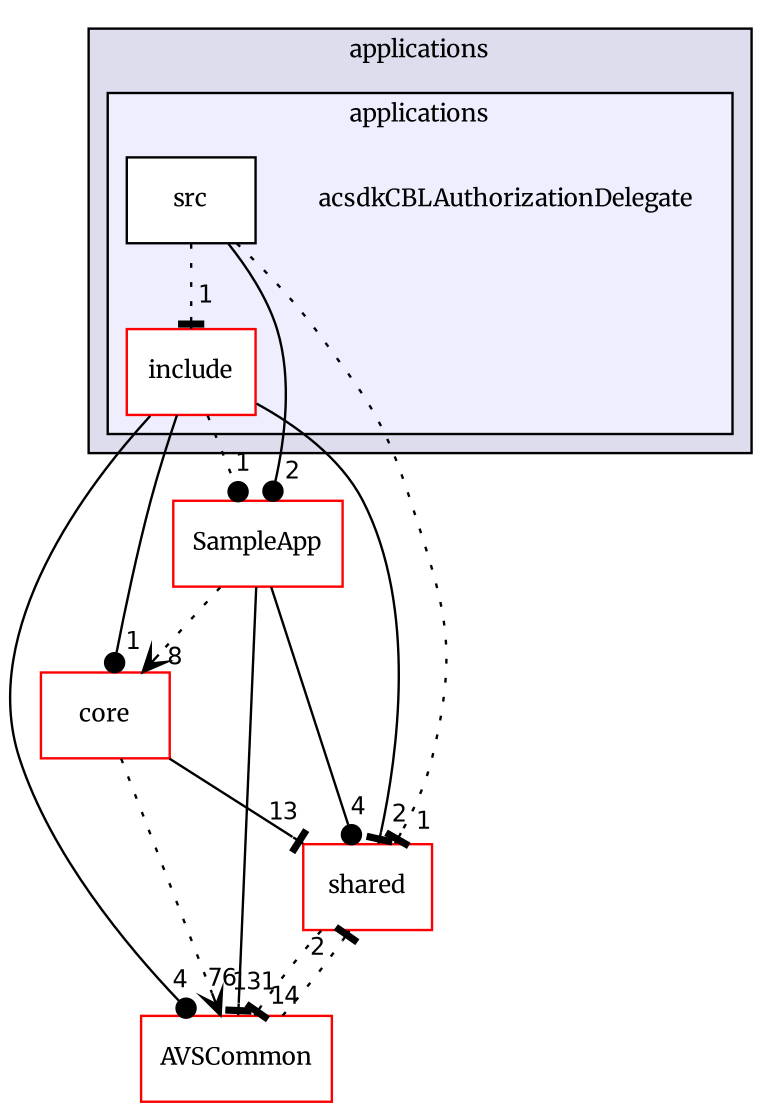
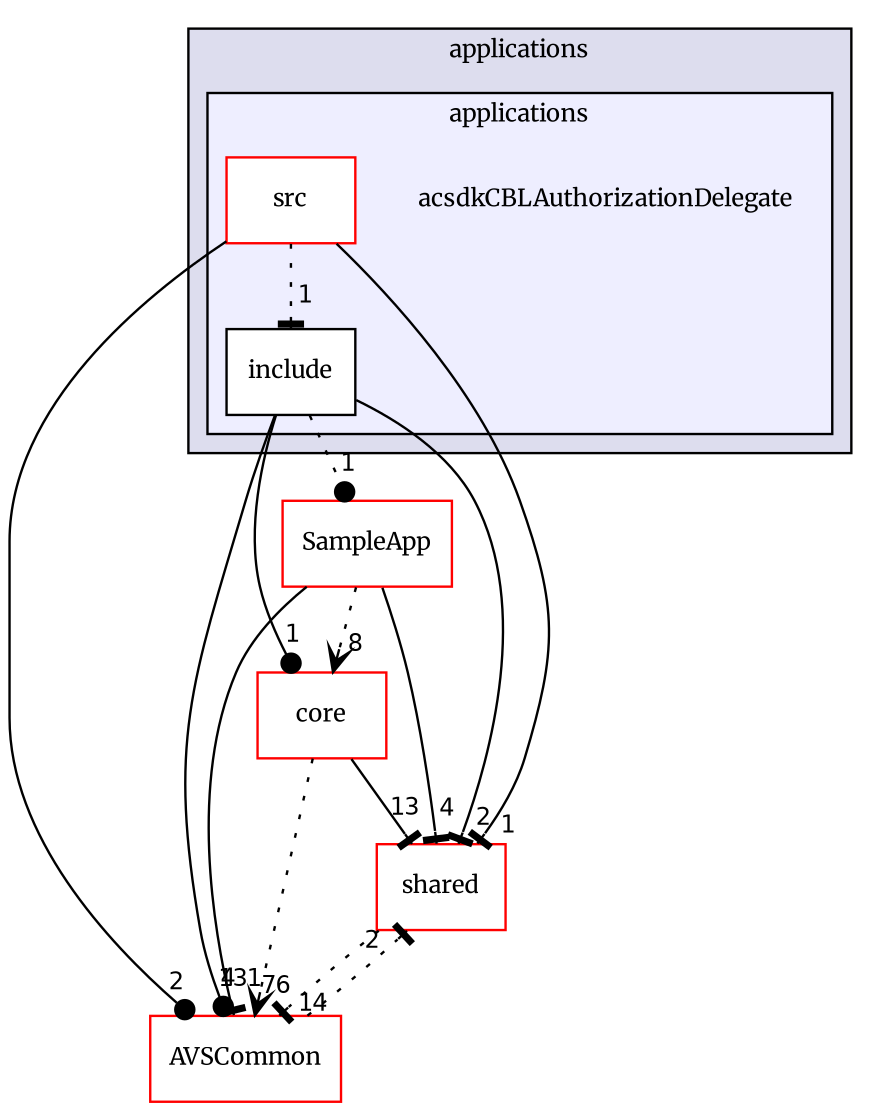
node "src": color black -> red
edge "src" -> "SampleApp": now "src" -> "AVSCommon"
node "include": color red -> black
edge "src" -> "shared": style dotted -> solid
edge "SampleApp" -> "shared": arrowhead dot -> tee
